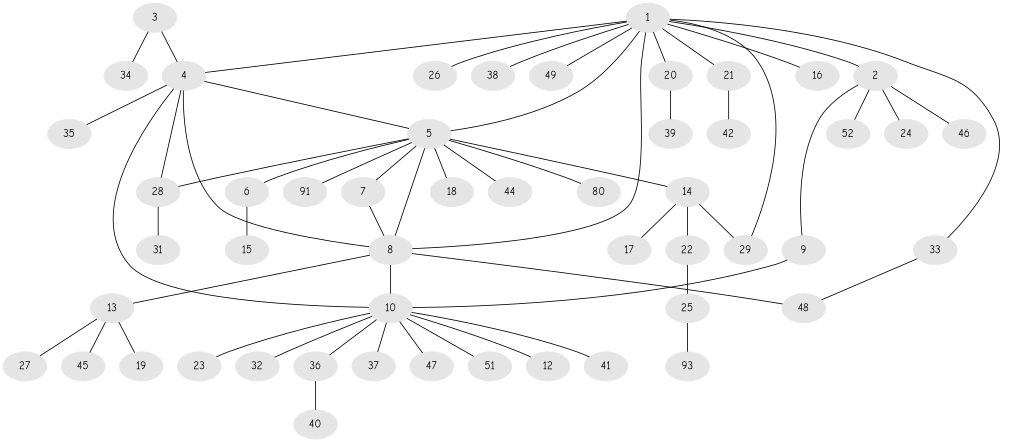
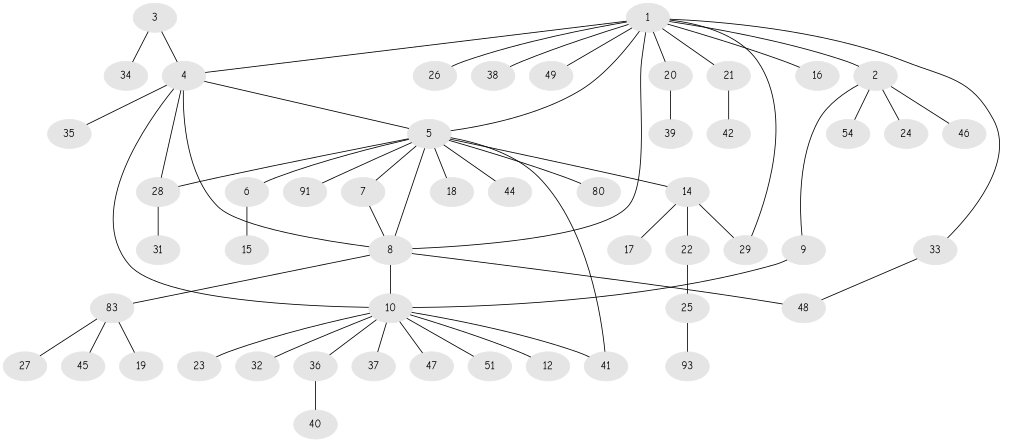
node "52": label "52" -> "54"
edge "5" -- "41": added
node "13": label "13" -> "83"
